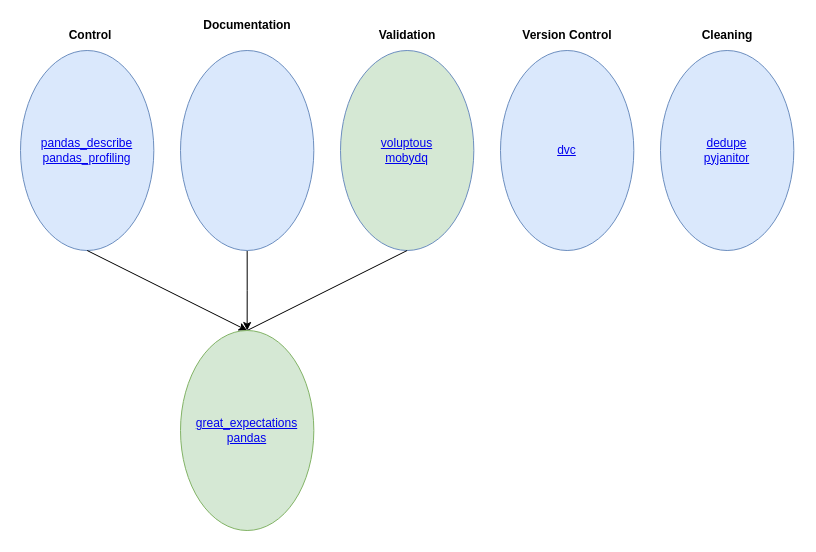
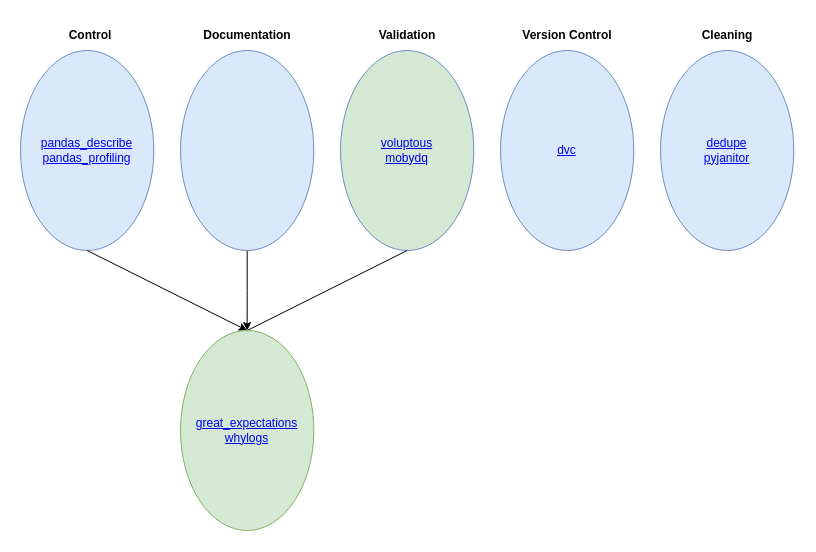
node "Documentation": moved (247, 26) -> (247, 36)
node "great_expectations pandas": label "great_expectations pandas" -> "great_expectations whylogs"
